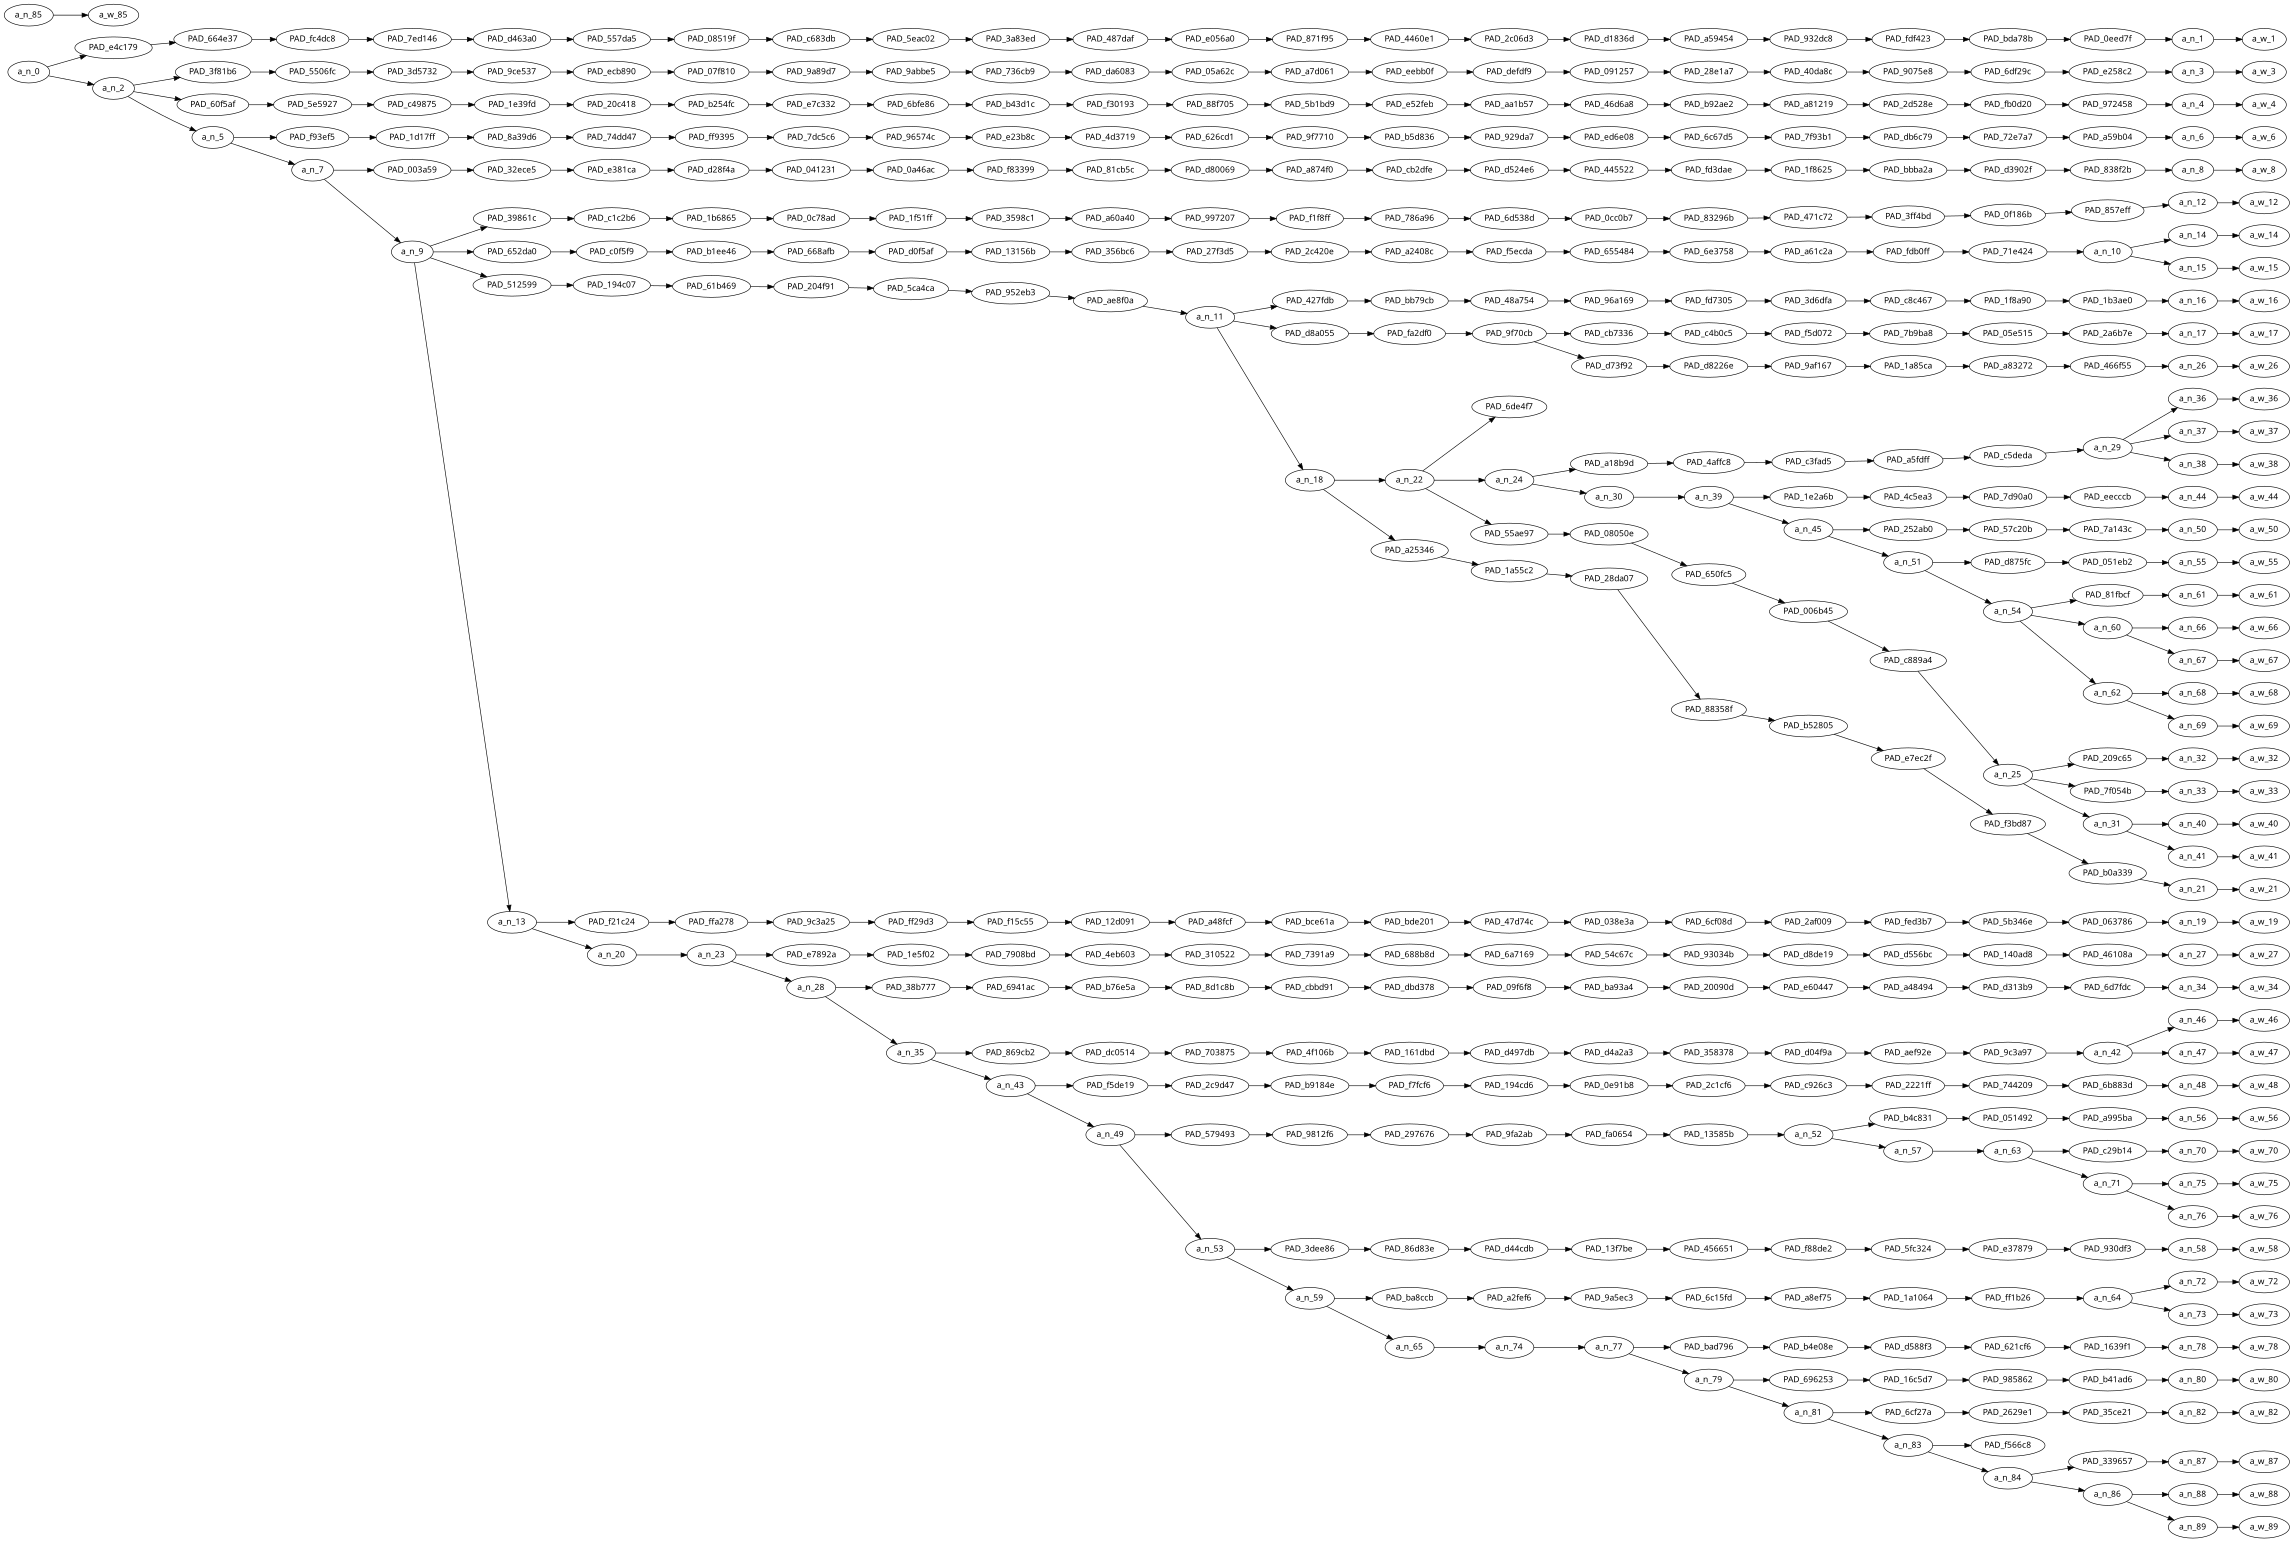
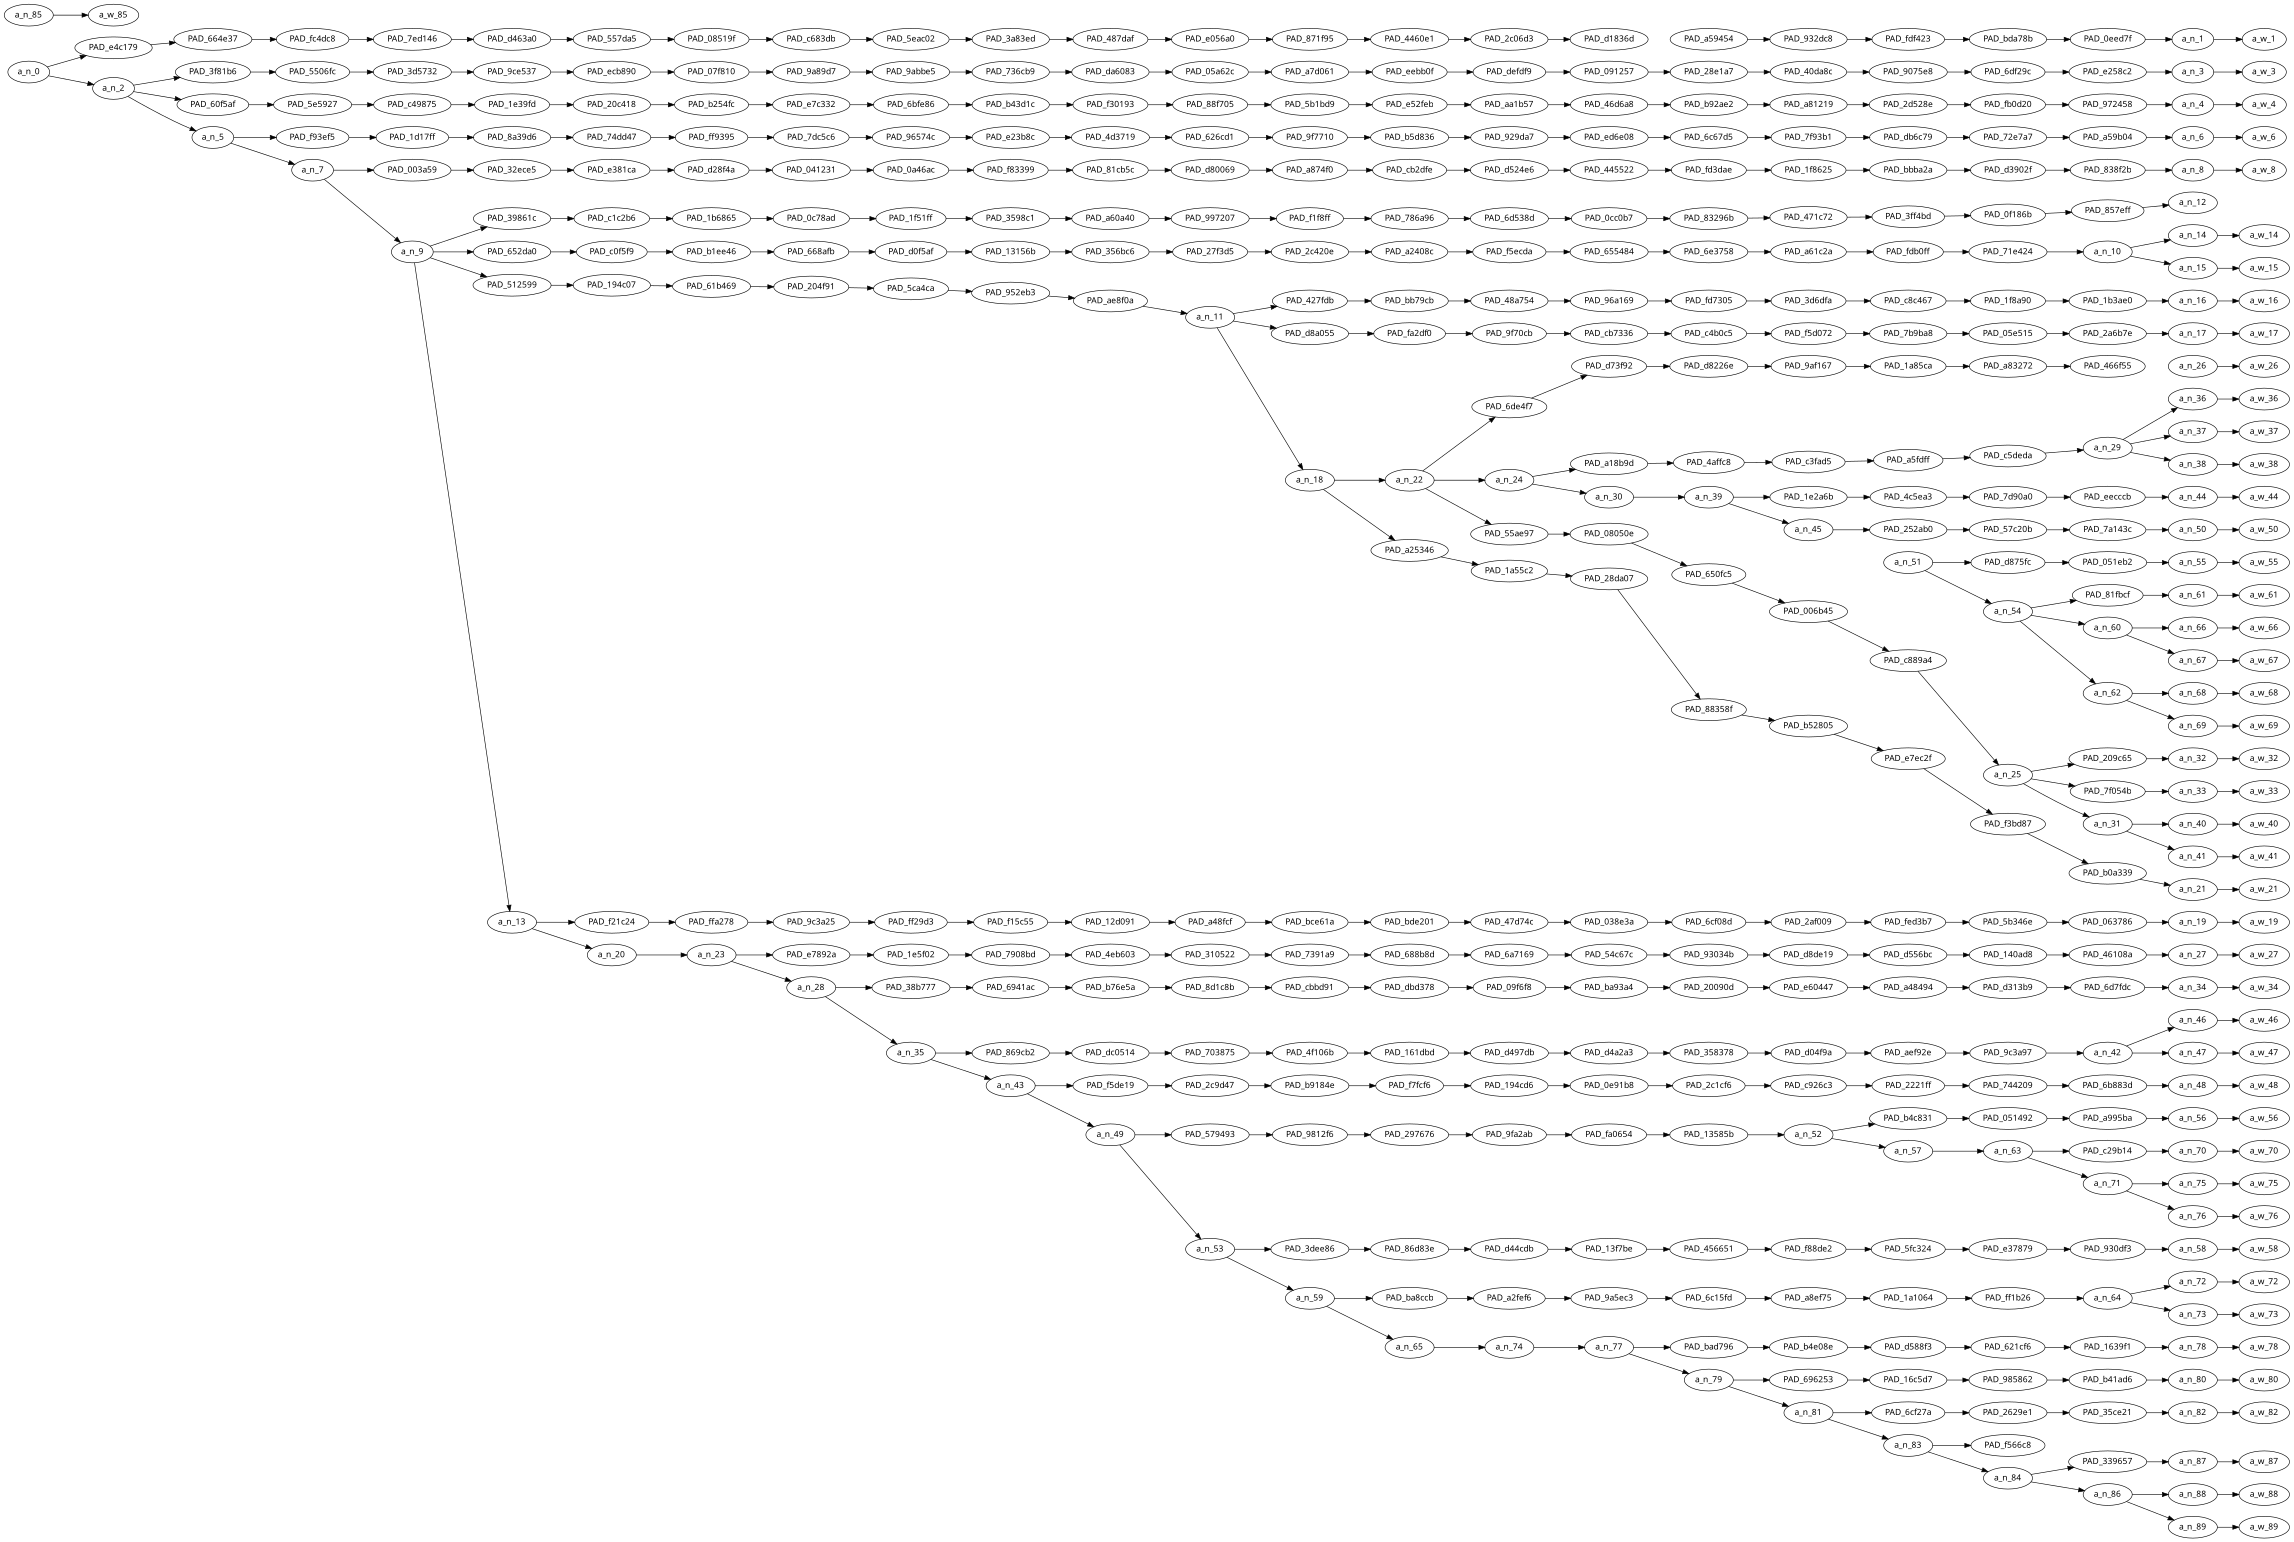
edge "PAD_d1836d" -> "PAD_a59454": removed
node "a_w_12": removed
edge "PAD_9f70cb" -> "PAD_d73f92": now "PAD_6de4f7" -> "PAD_d73f92"
edge "PAD_466f55" -> "a_n_26": removed
edge "a_n_45" -> "a_n_51": removed
